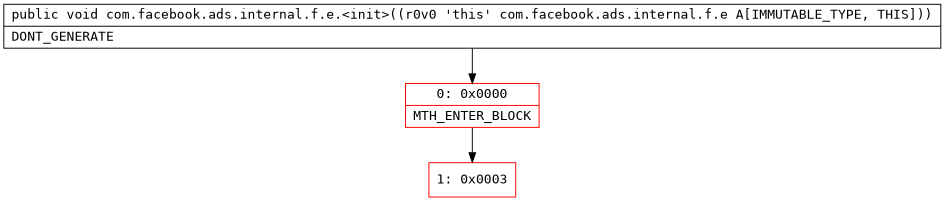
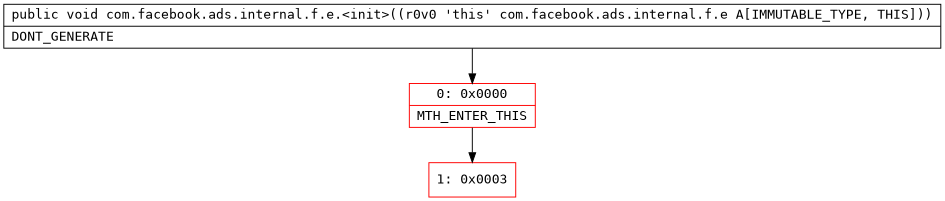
node "0: 0x0000": text "MTH_ENTER_BLOCK" -> "MTH_ENTER_THIS"
